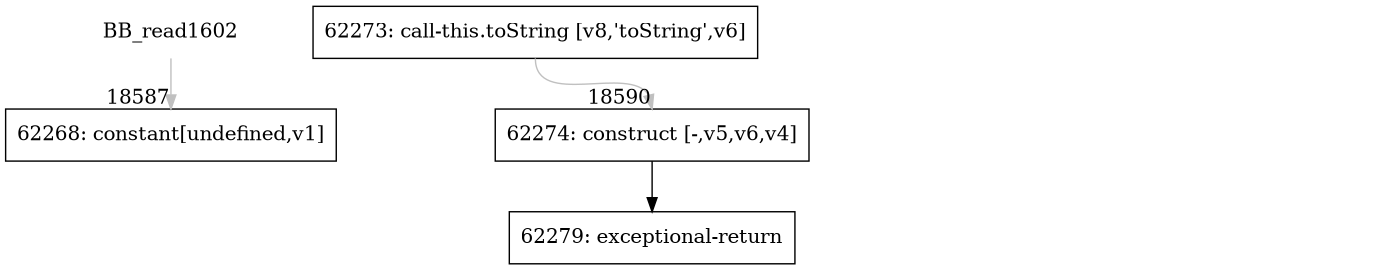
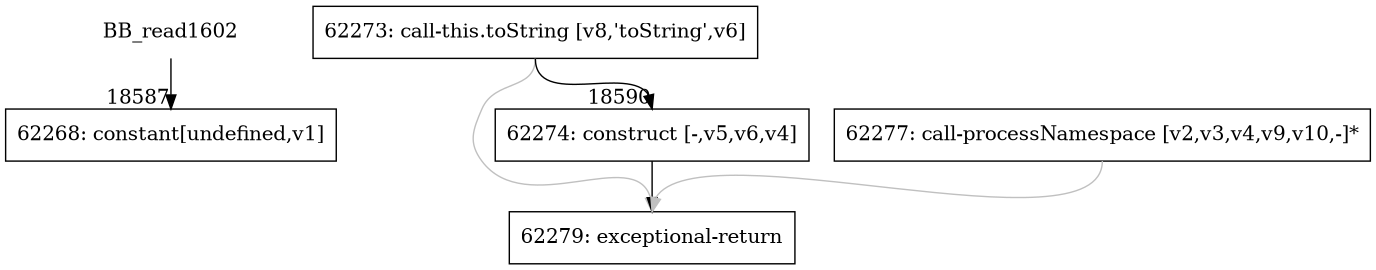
edge "BB_read1602" -> "62268: constant[undefined,v1]": color gray -> black
edge "62273: call-this.toString [v8,'toString',v6]" -> "62274: construct [-,v5,v6,v4]": color gray -> black
node "62277: call-processNamespace [v2,v3,v4,v9,v10,-]*": added
edge "62273: call-this.toString [v8,'toString',v6]" -> "62279: exceptional-return": added
